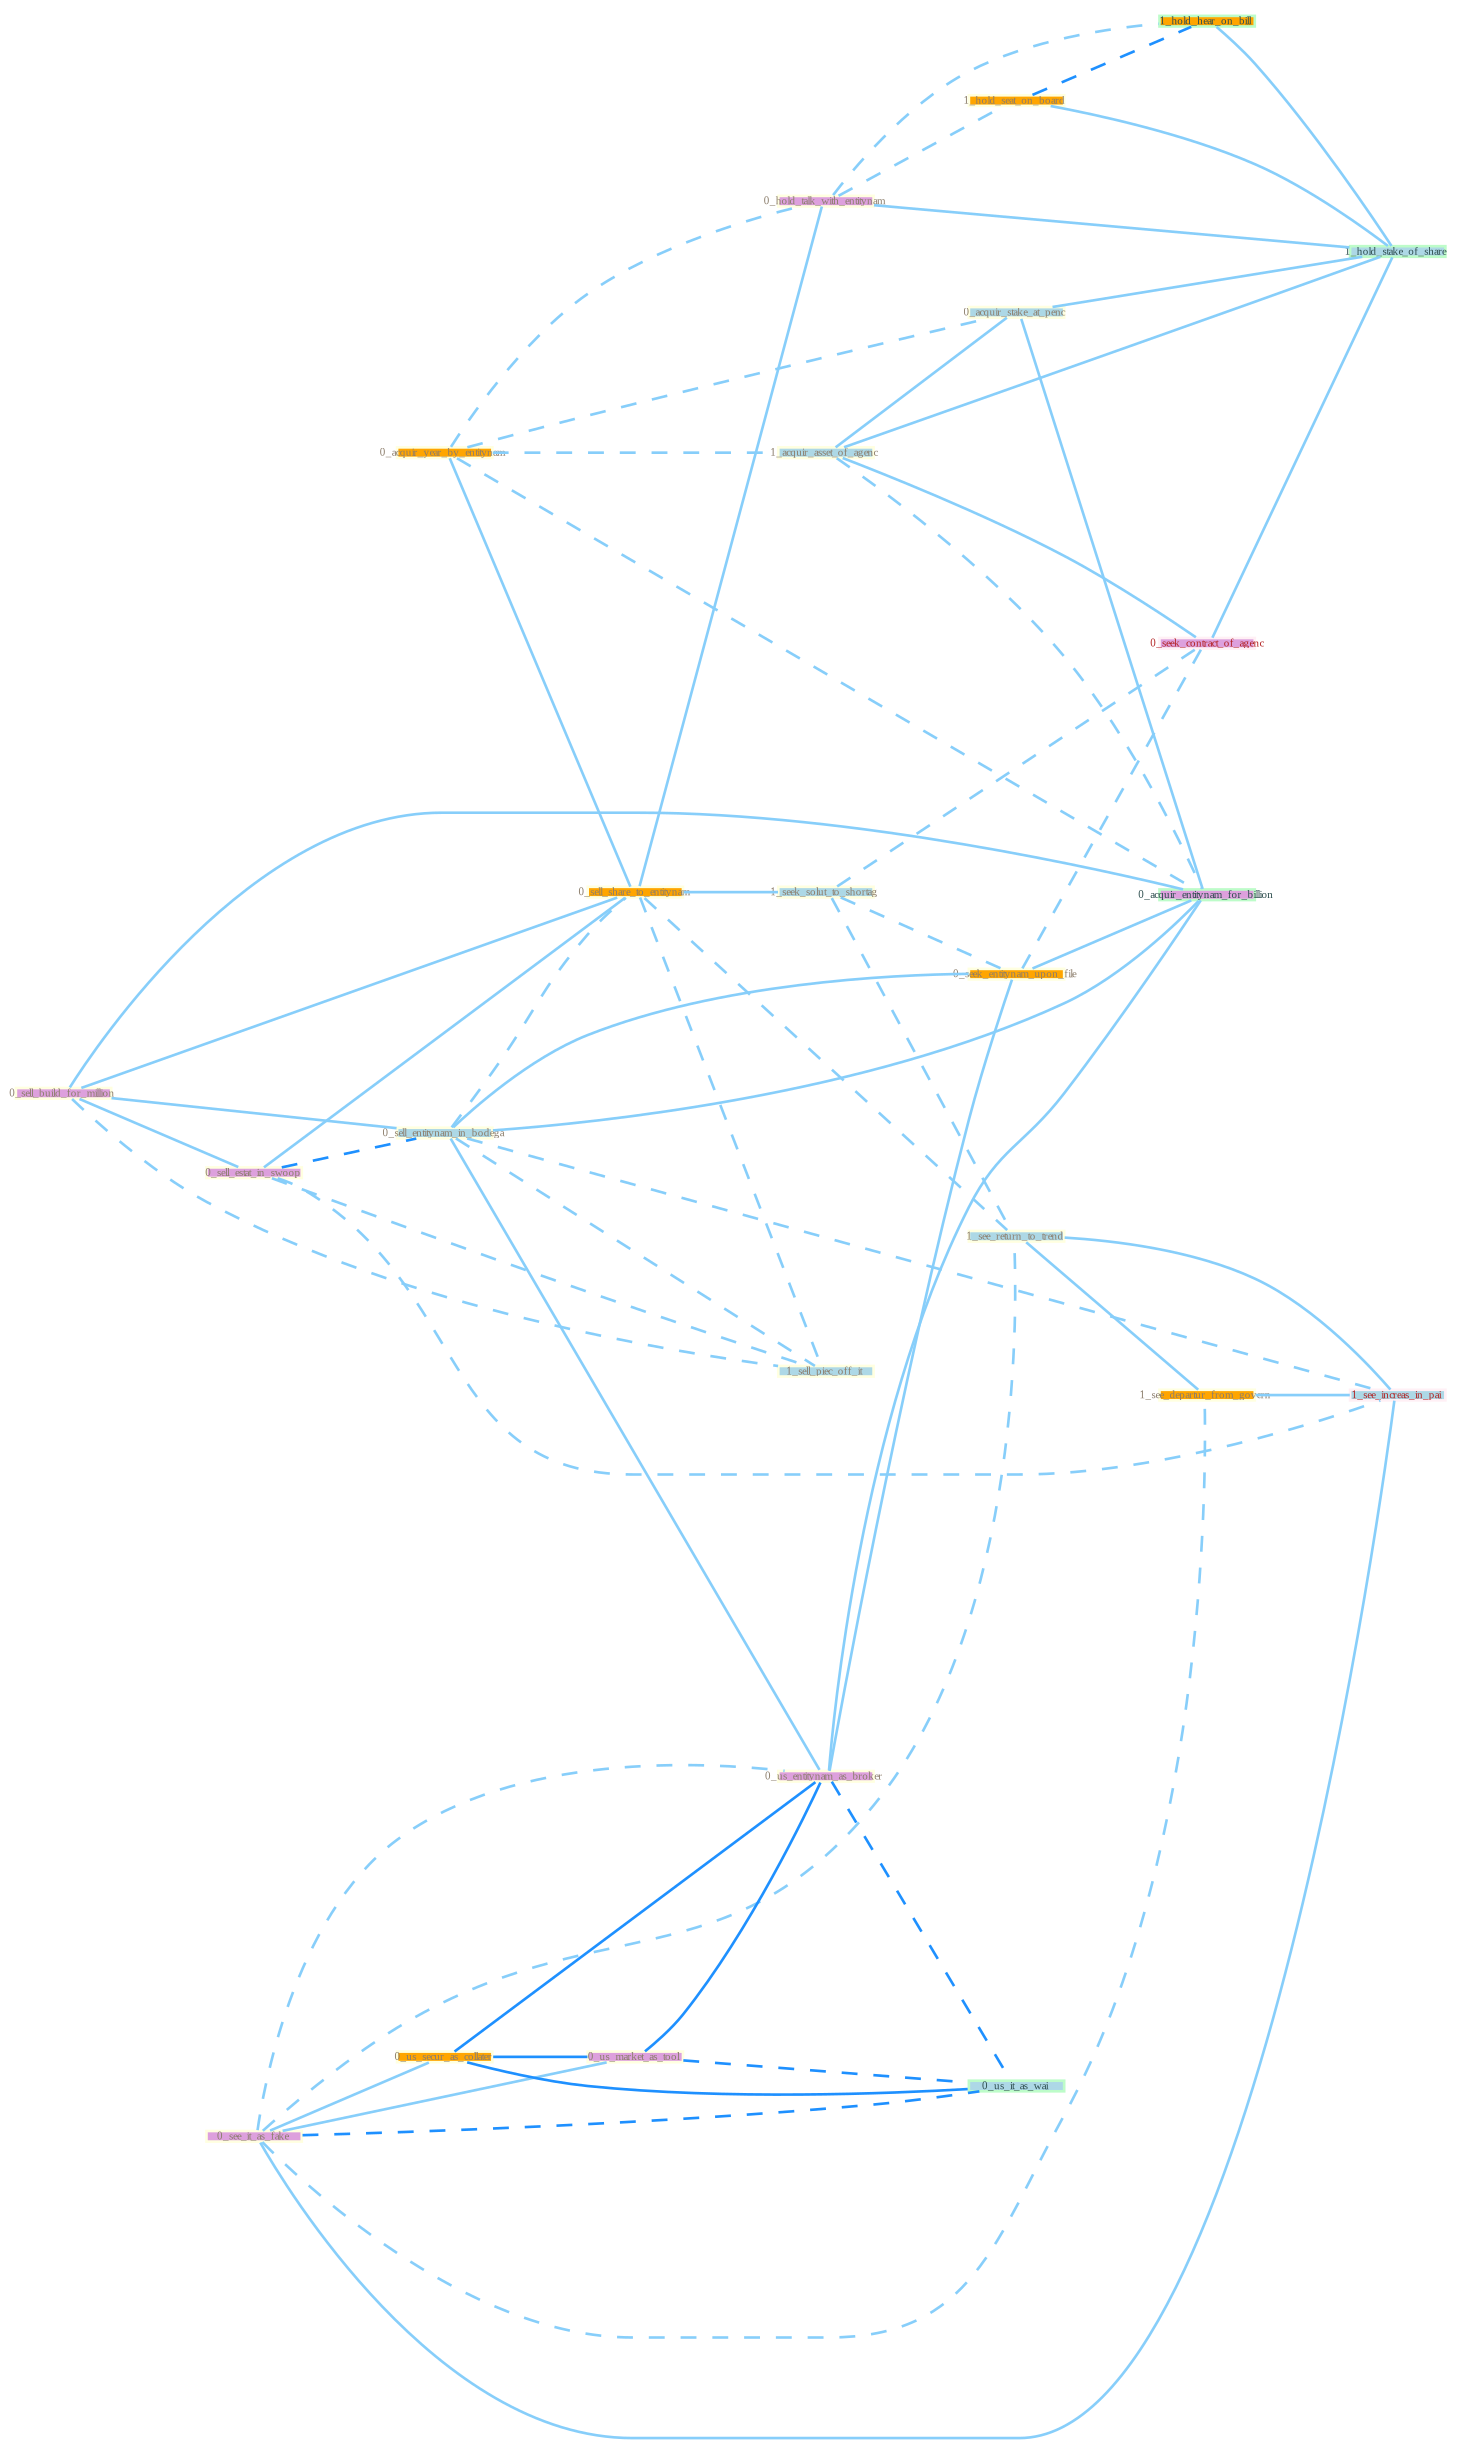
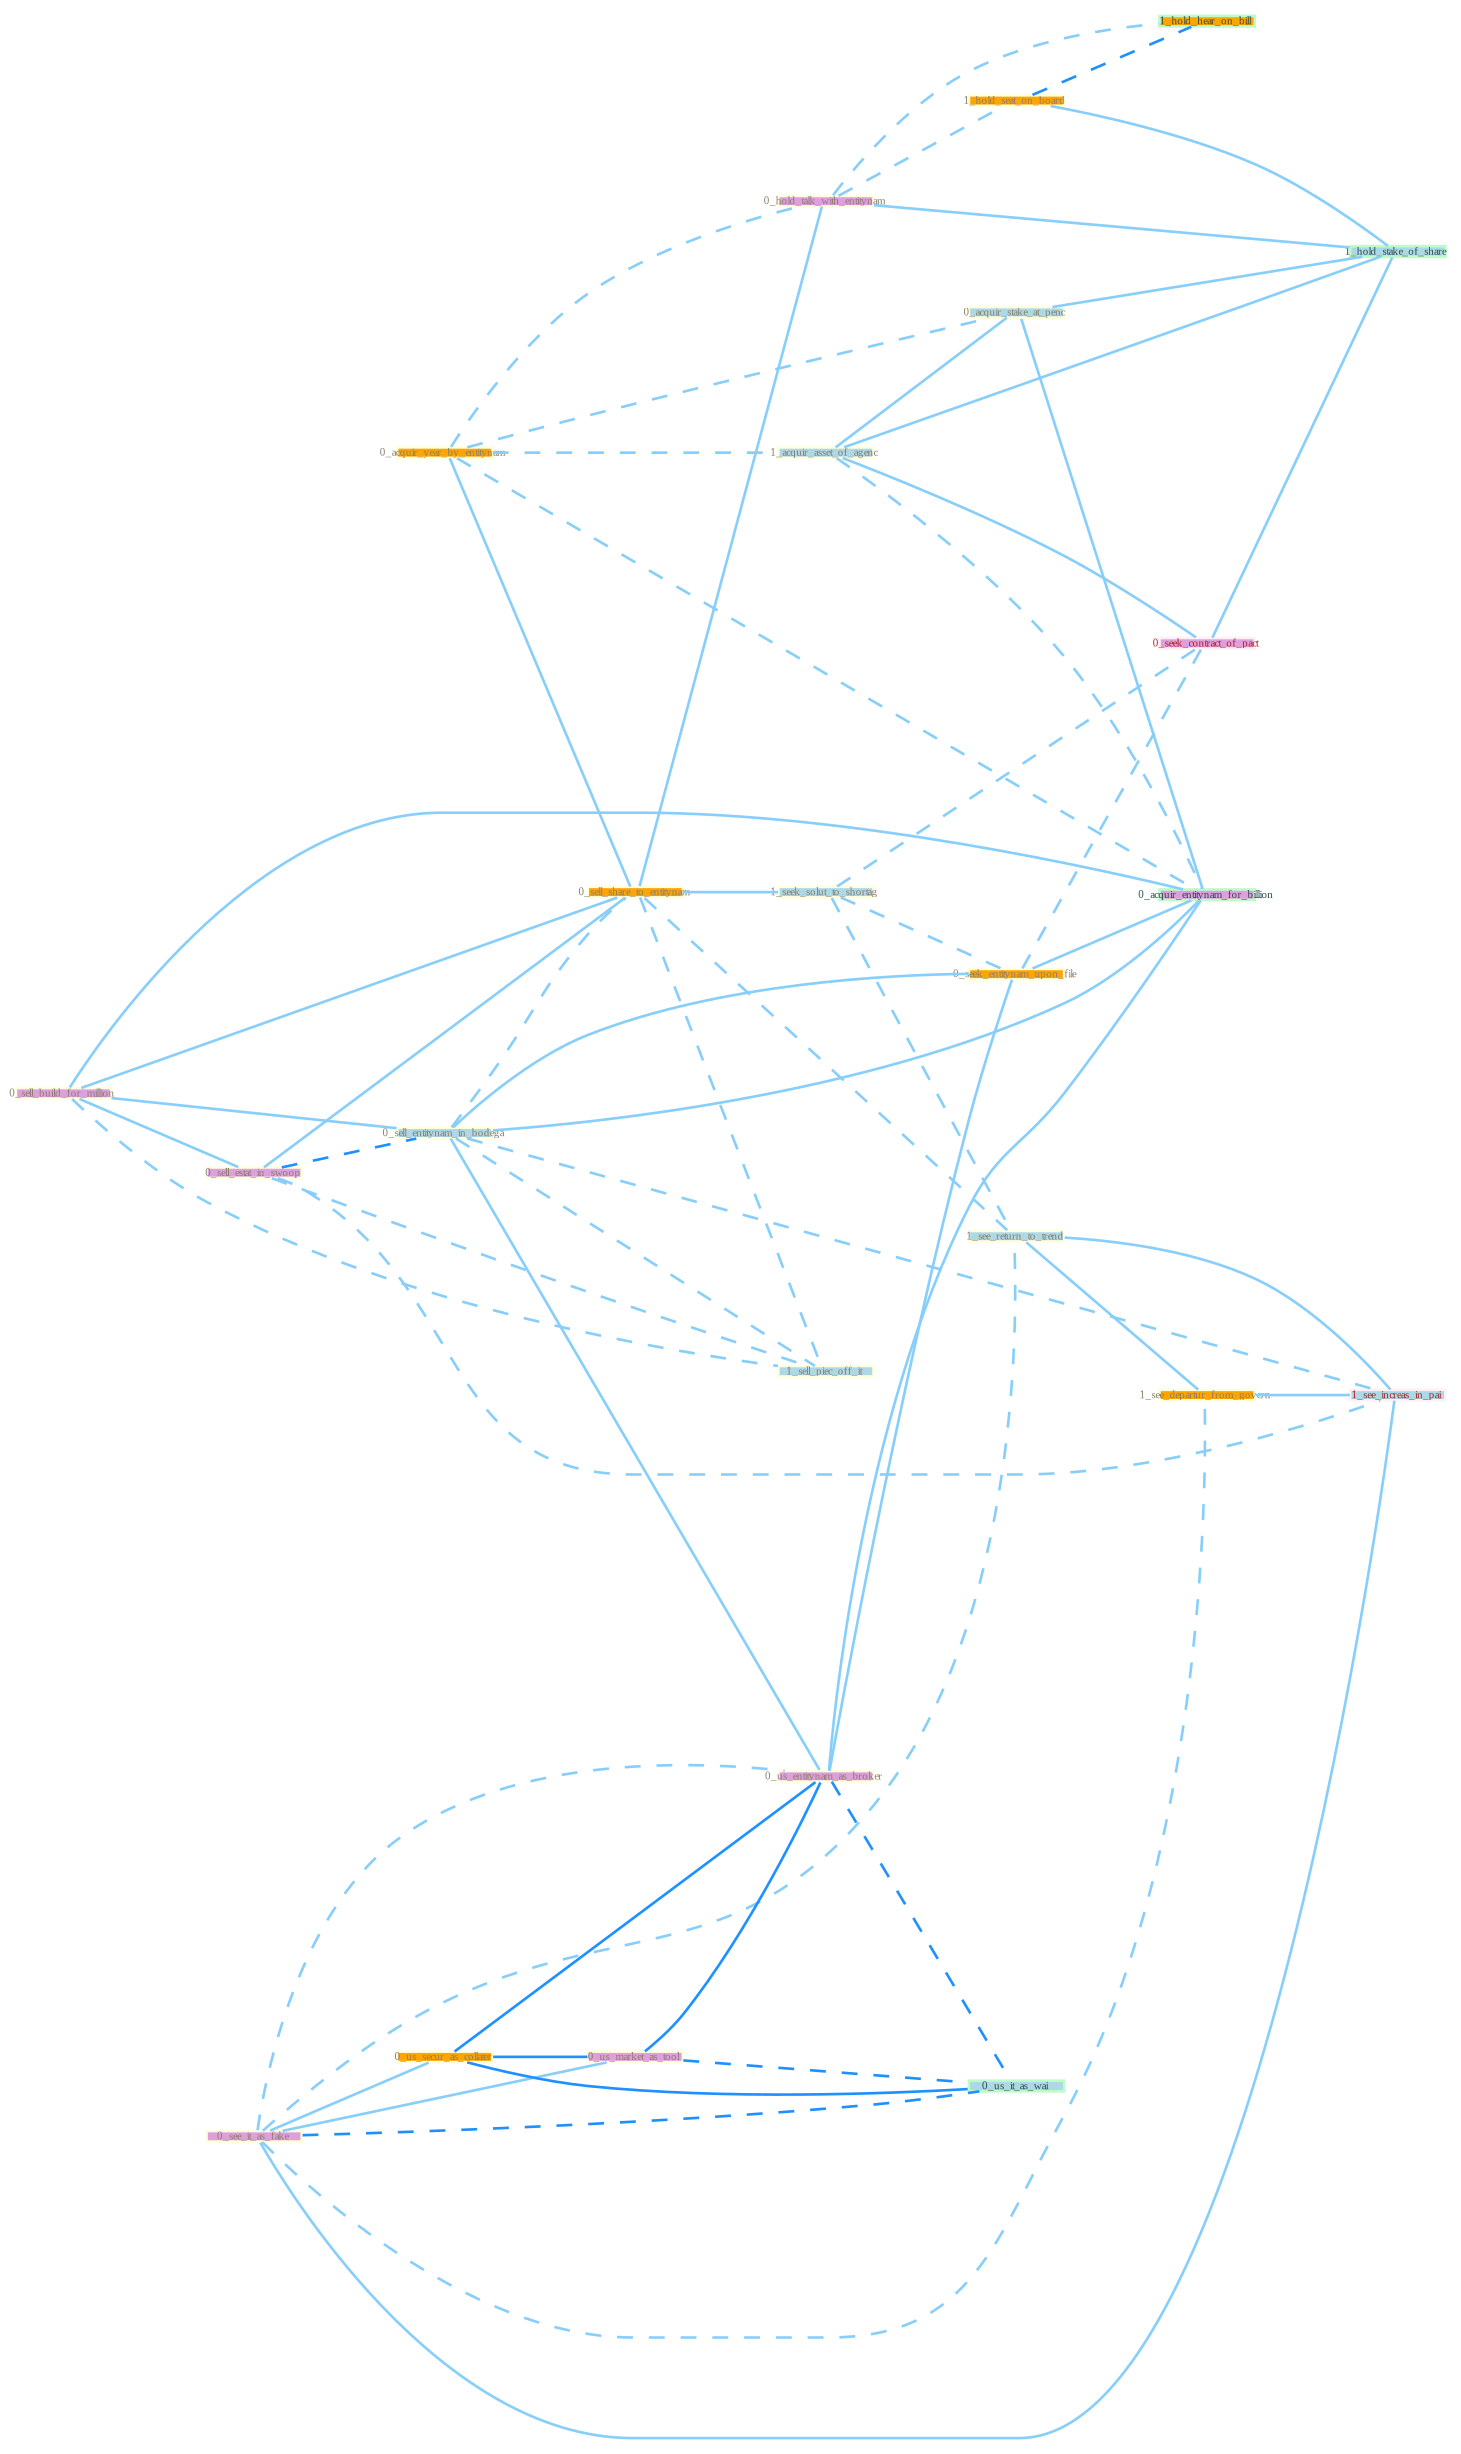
edge "1_hold_hear_on_bill" -- "1_hold_stake_of_share": removed
node "0_seek_contract_of_agenc": label "0_seek_contract_of_agenc" -> "0_seek_contract_of_pact"
